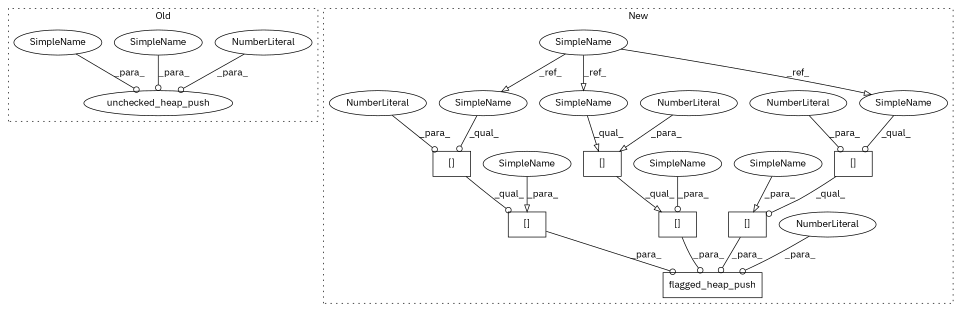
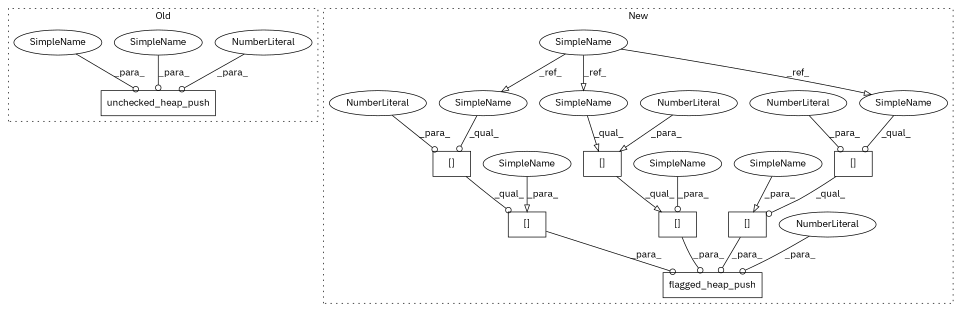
node "unchecked_heap_push": shape ellipse -> box
